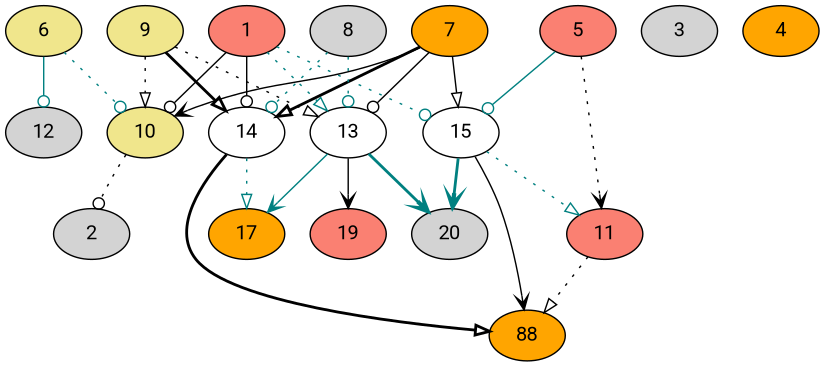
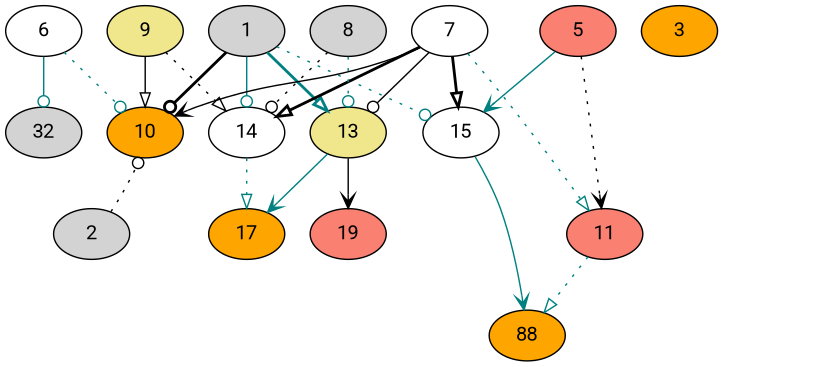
node "6": fillcolor khaki -> white
node "1": fillcolor salmon -> lightgrey
node "7": fillcolor orange -> white
node "3": fillcolor lightgrey -> orange
node "4": removed
edge "8" -> "14": color teal -> black
edge "1" -> "14": color black -> teal
edge "1" -> "13": style dotted -> bold
edge "9" -> "10": style dotted -> solid
edge "9" -> "14": style bold -> dotted
edge "1" -> "10": style solid -> bold
edge "7" -> "15": style solid -> bold
edge "9" -> "13": removed
edge "5" -> "15": arrowhead odot -> vee
node "12": label "12" -> "32"
node "10": fillcolor khaki -> orange
node "13": fillcolor white -> khaki
edge "10" -> "2": reversed
edge "15" -> "11": now "7" -> "11"
edge "15" -> "88": color black -> teal
node "20": removed
edge "11" -> "88": color black -> teal
edge "14" -> "88": removed
